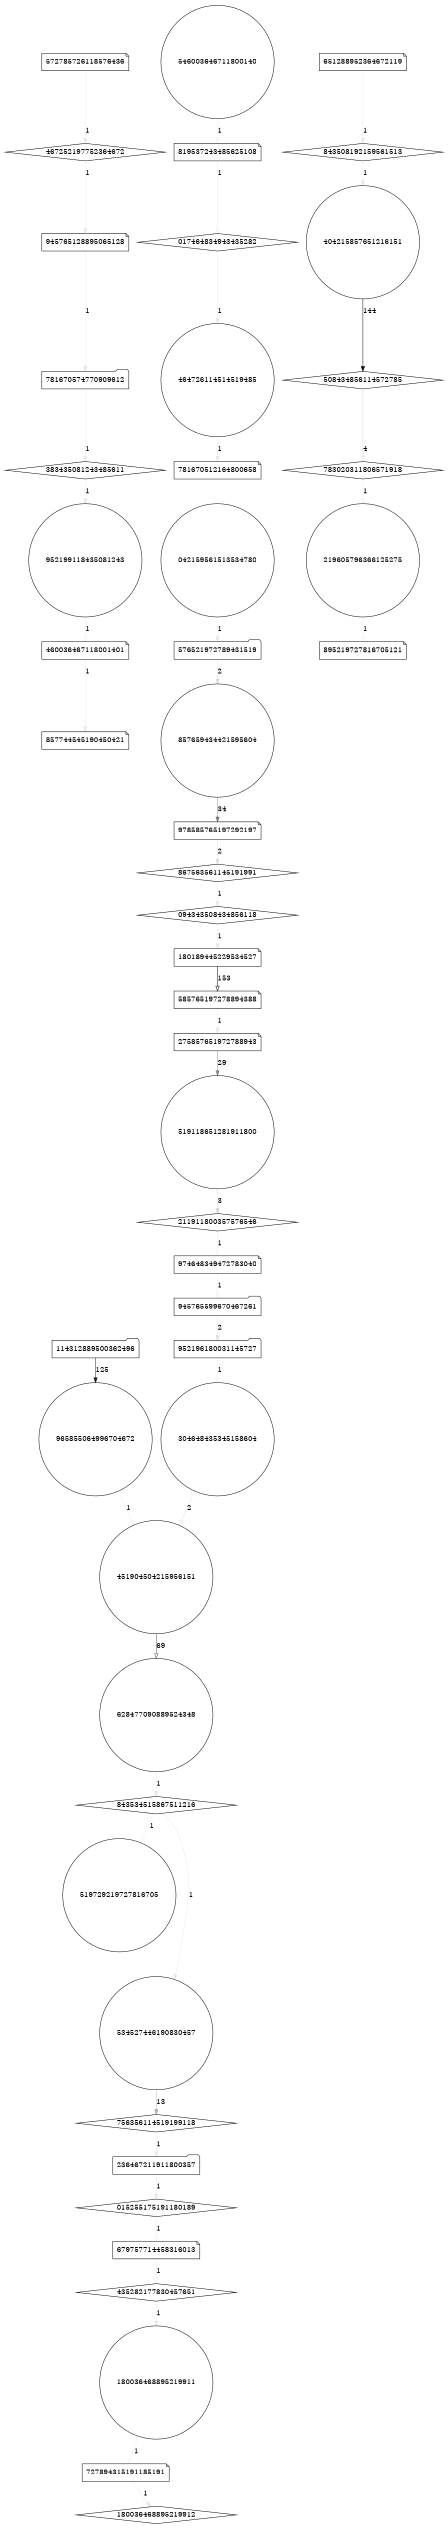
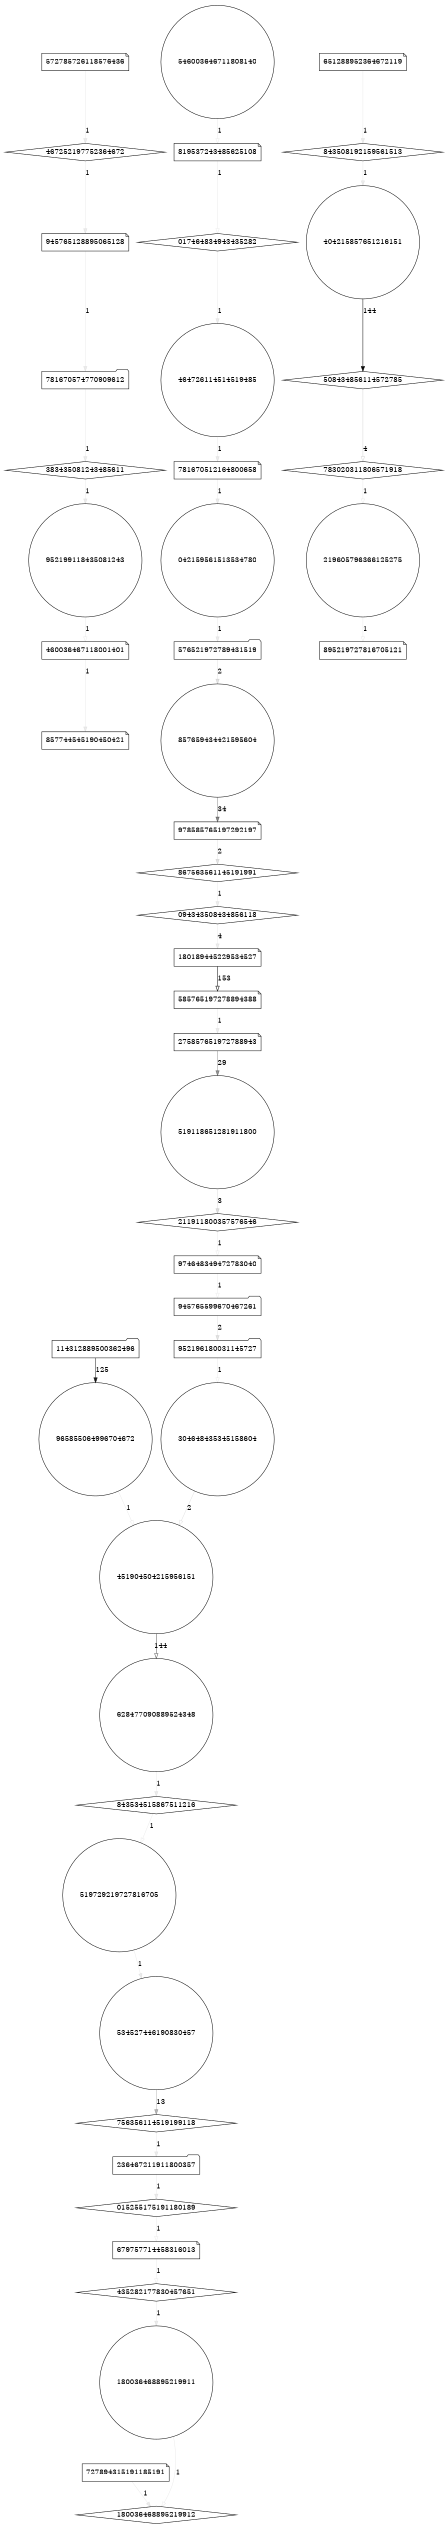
node "546003646711800140": label "546003646711800140" -> "546003646711808140"
edge "781670512164800658" -> "042159561513534780": added, label "1"
edge "094343508434856118" -> "180189445229534527": label "1" -> "4"
edge "451904504215956151" -> "628477090889524348": label "69" -> "144"
edge "843534515867511216" -> "534527446190830457": now "519729219727816705" -> "534527446190830457"
edge "180036468895219911" -> "727894315191185191": now "180036468895219911" -> "180036468895219912"
